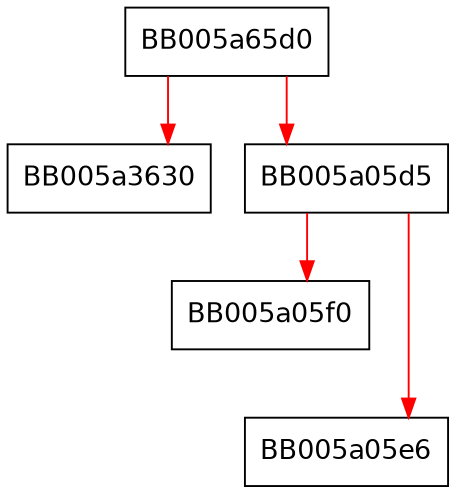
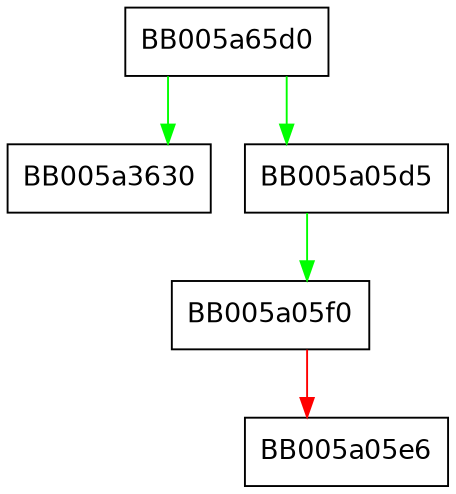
edge "BB005a65d0" -> "BB005a3630": color red -> green
edge "BB005a65d0" -> "BB005a05d5": color red -> green
edge "BB005a05d5" -> "BB005a05f0": color red -> green
edge "BB005a05d5" -> "BB005a05e6": now "BB005a05f0" -> "BB005a05e6"
